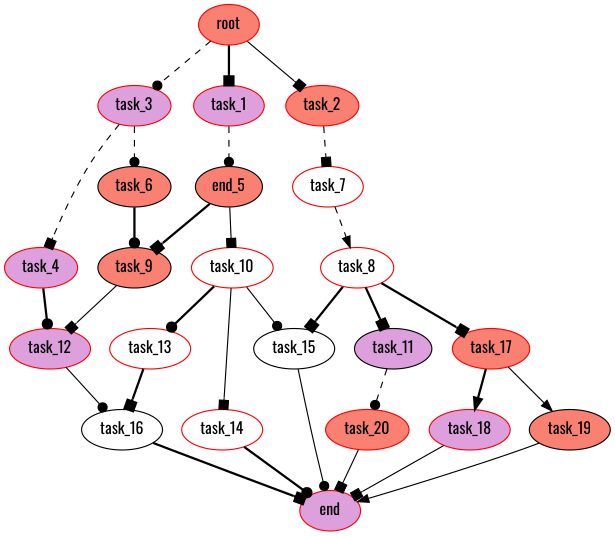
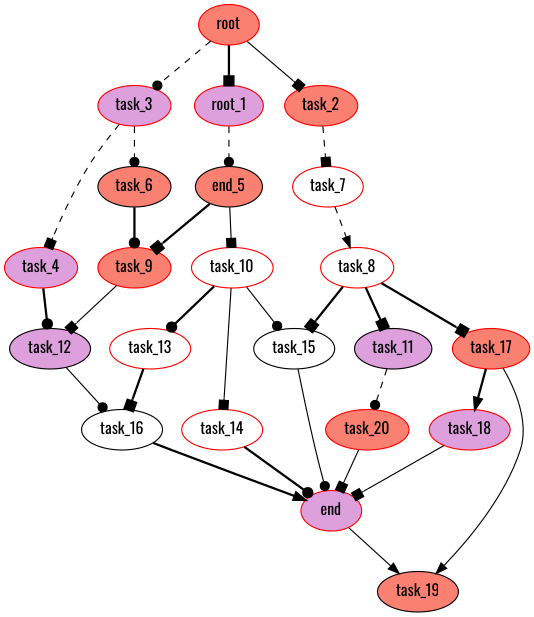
node "task_1": label "task_1" -> "root_1"
node "task_9": color black -> red
node "task_12": color red -> black
edge "task_16" -> "end": arrowhead box -> normal
edge "task_19" -> "end": reversed
